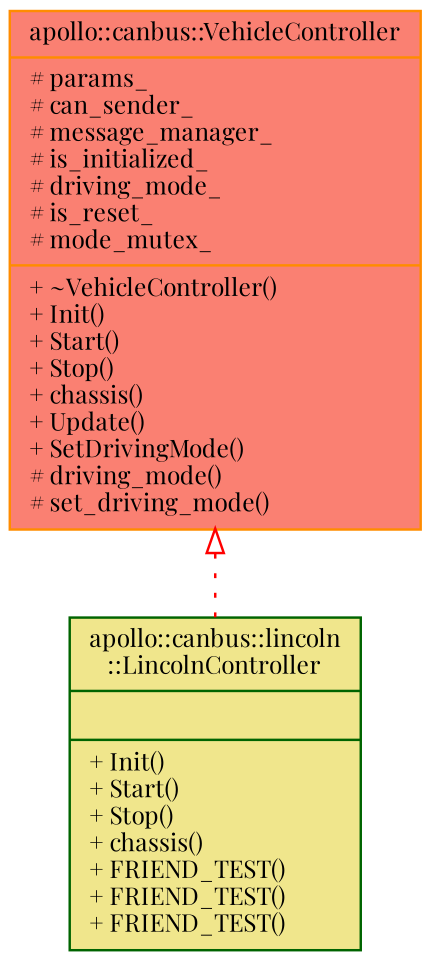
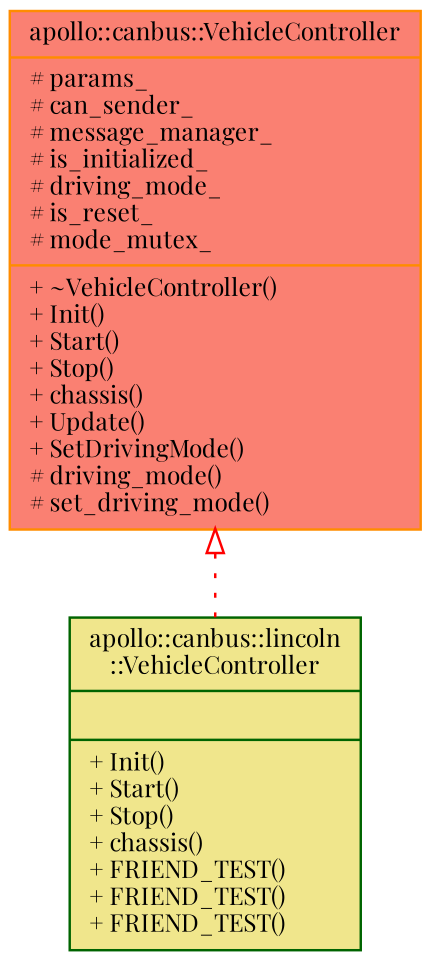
node "apollo::canbus::lincoln": text "::LincolnController" -> "::VehicleController"
